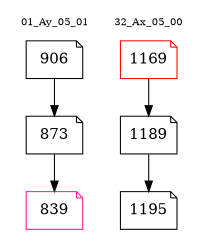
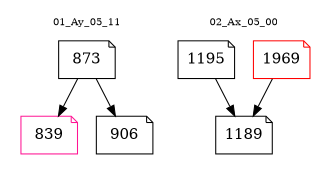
cluster "01_Ay_05_01": label "01_Ay_05_01" -> "01_Ay_05_11"
cluster "32_Ax_05_00": label "32_Ax_05_00" -> "02_Ax_05_00"
node "1169": label "1169" -> "1969"
edge "906" -> "873": reversed
edge "1189" -> "1195": reversed
